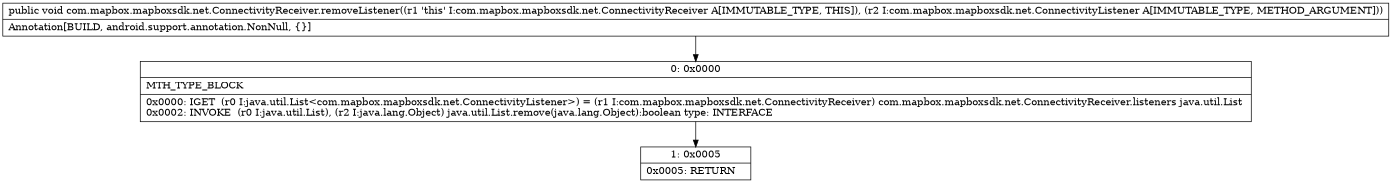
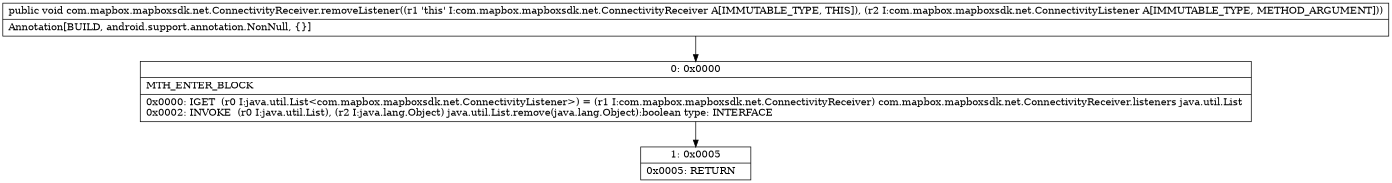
node "0: 0x0000": text "MTH_TYPE_BLOCK" -> "MTH_ENTER_BLOCK"
